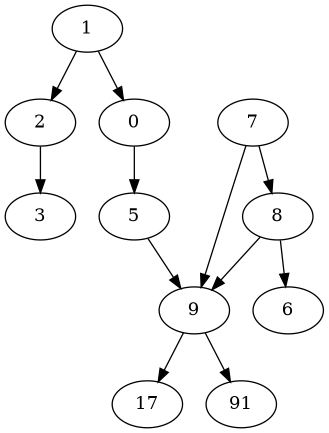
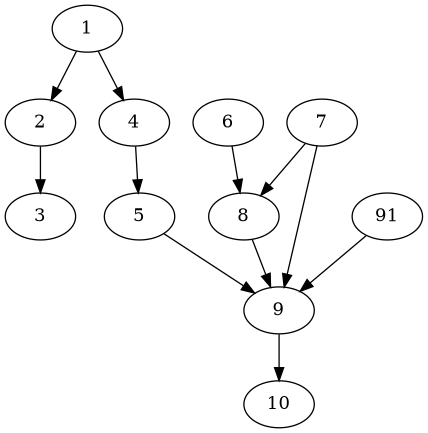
node "0": label "0" -> "4"
edge "8" -> "6": reversed
edge "9" -> "91": reversed
node "17": label "17" -> "10"
